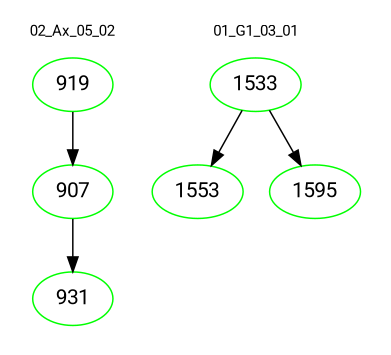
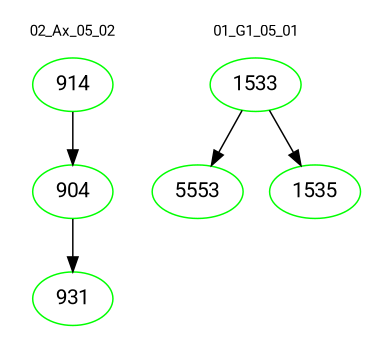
cluster "01_G1_03_01": label "01_G1_03_01" -> "01_G1_05_01"
node "919": label "919" -> "914"
node "907": label "907" -> "904"
node "1553": label "1553" -> "5553"
node "1595": label "1595" -> "1535"
